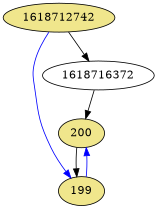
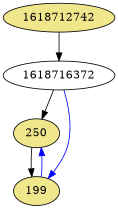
edge "1618712742" -> "199": now "1618716372" -> "199"
node "200": label "200" -> "250"
